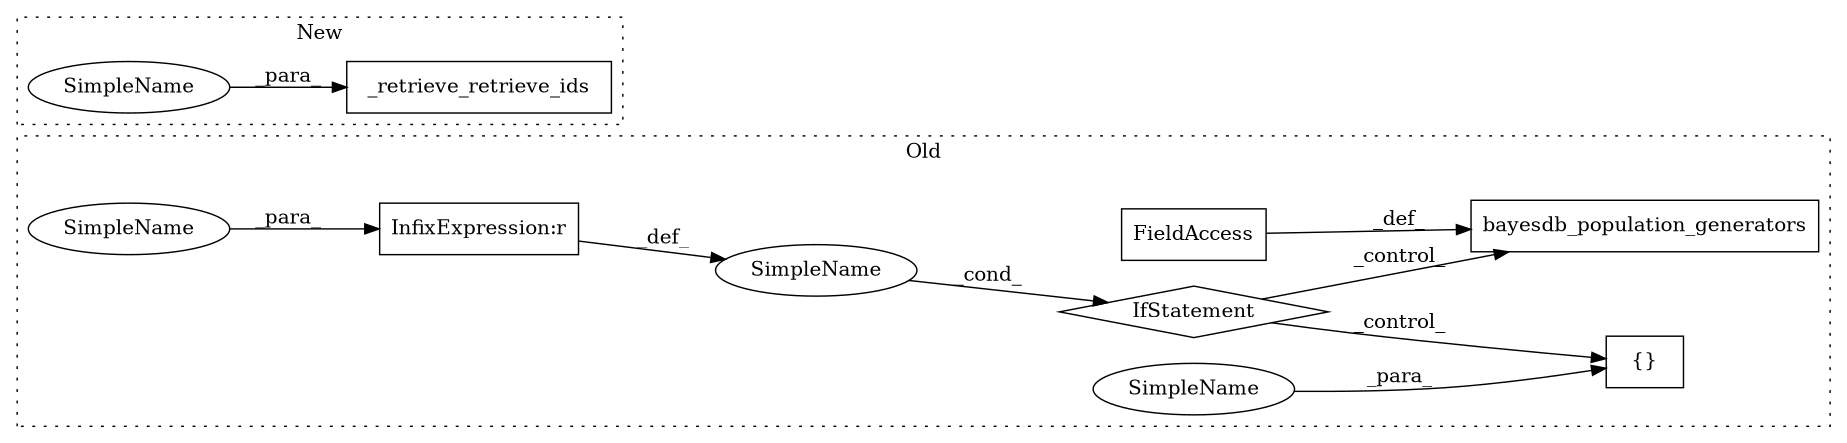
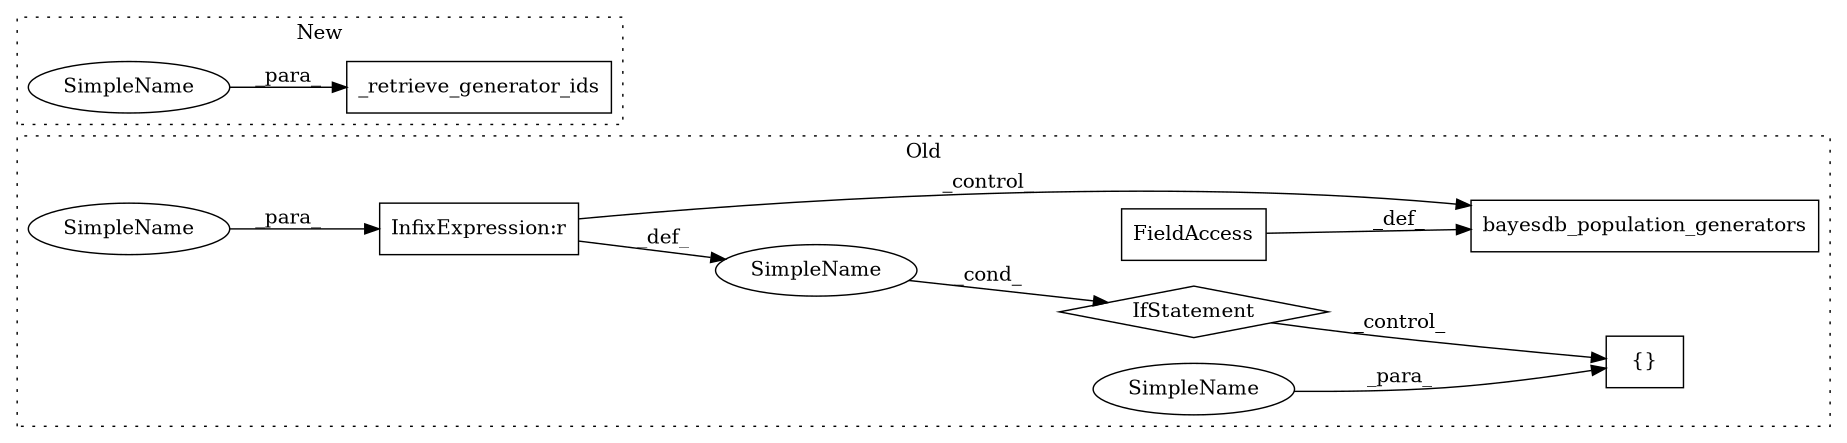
node "_retrieve_retrieve_ids": label "_retrieve_retrieve_ids" -> "_retrieve_generator_ids"
edge "IfStatement" -> "bayesdb_population_generators": now "InfixExpression:r" -> "bayesdb_population_generators"
